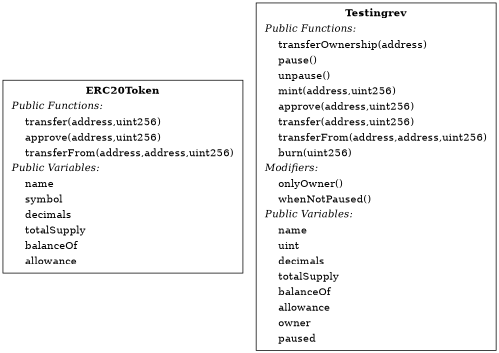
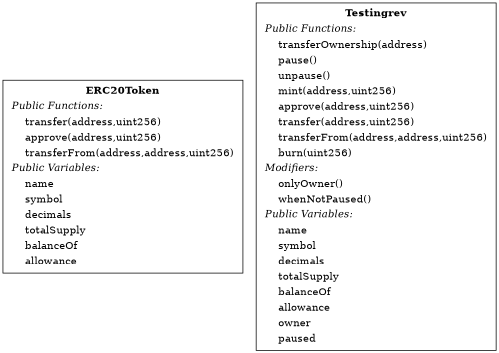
node "Testingrev": text "uint" -> "symbol"
